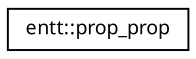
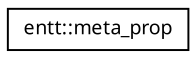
node "entt::prop_prop": label "entt::prop_prop" -> "entt::meta_prop"
